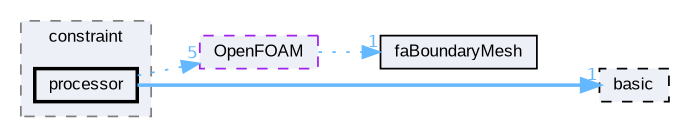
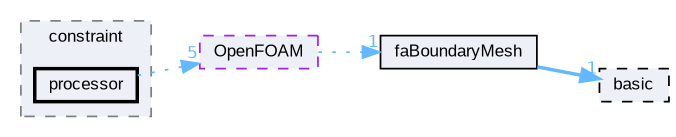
edge "processor" -> "basic": now "faBoundaryMesh" -> "basic"
